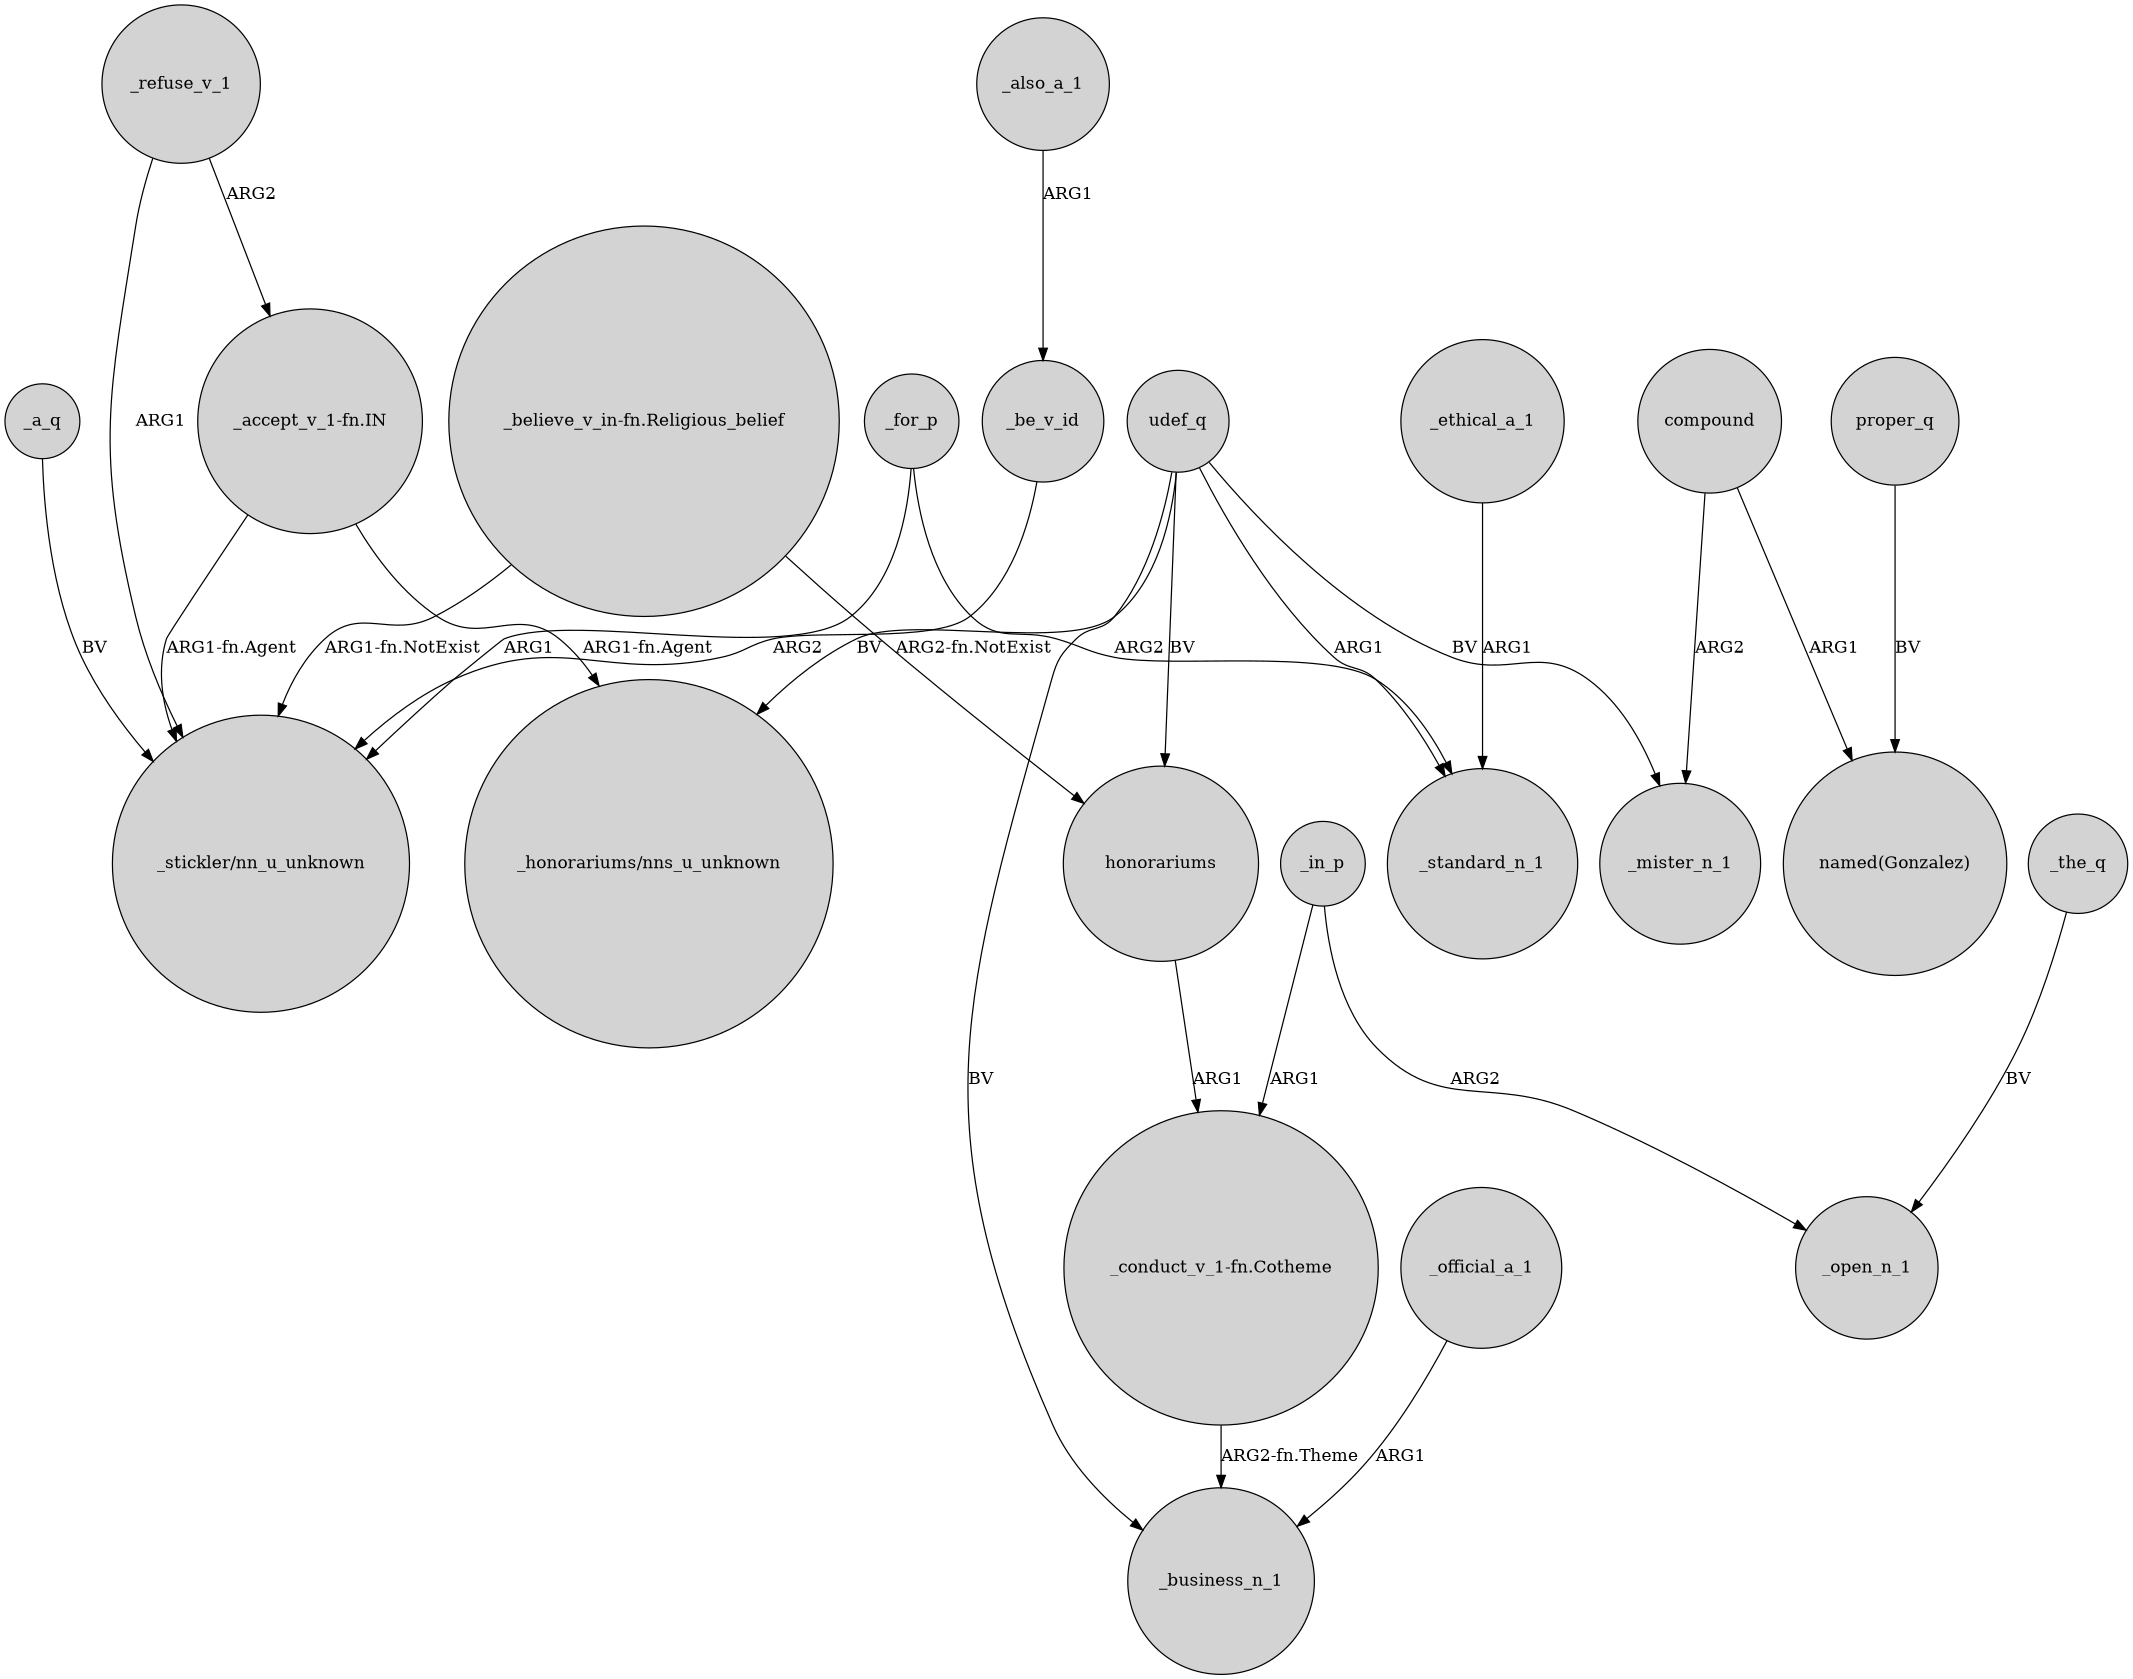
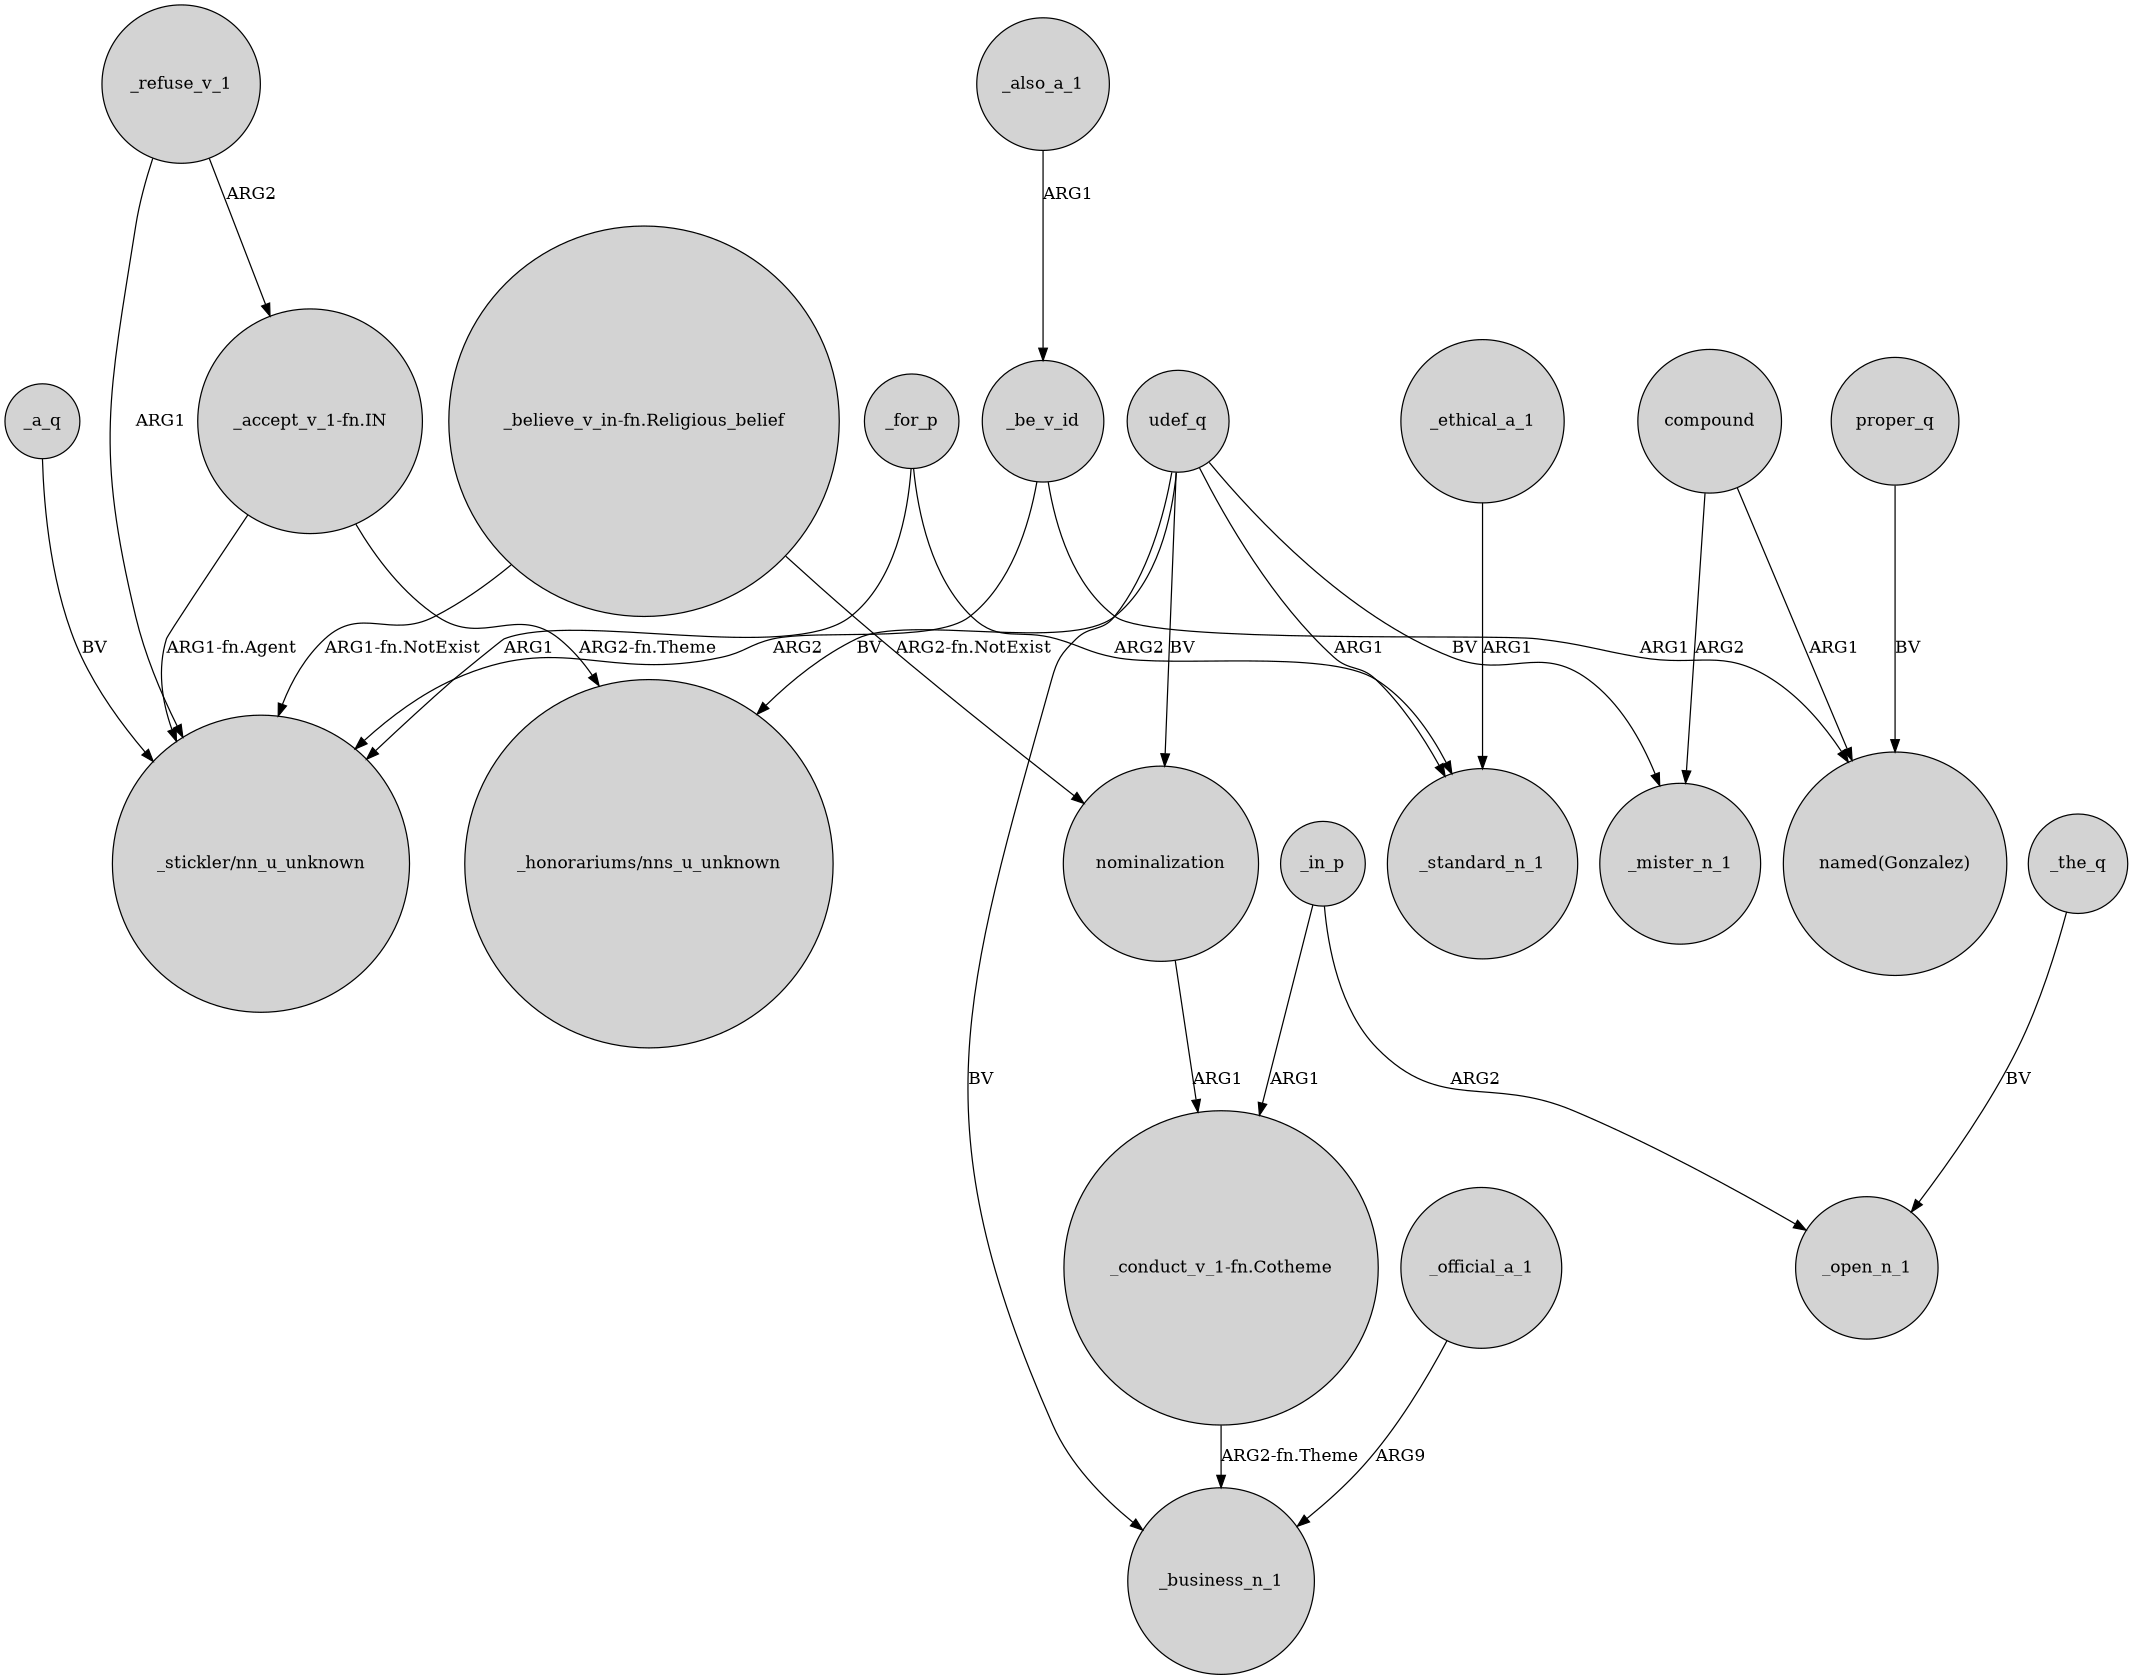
edge "_be_v_id" -> "named(Gonzalez)": added, label "ARG1"
edge "_accept_v_1-fn.IN" -> "_honorariums/nns_u_unknown": label "ARG1-fn.Agent" -> "ARG2-fn.Theme"
node "honorariums": label "honorariums" -> "nominalization"
edge "_official_a_1" -> "_business_n_1": label "ARG1" -> "ARG9"
